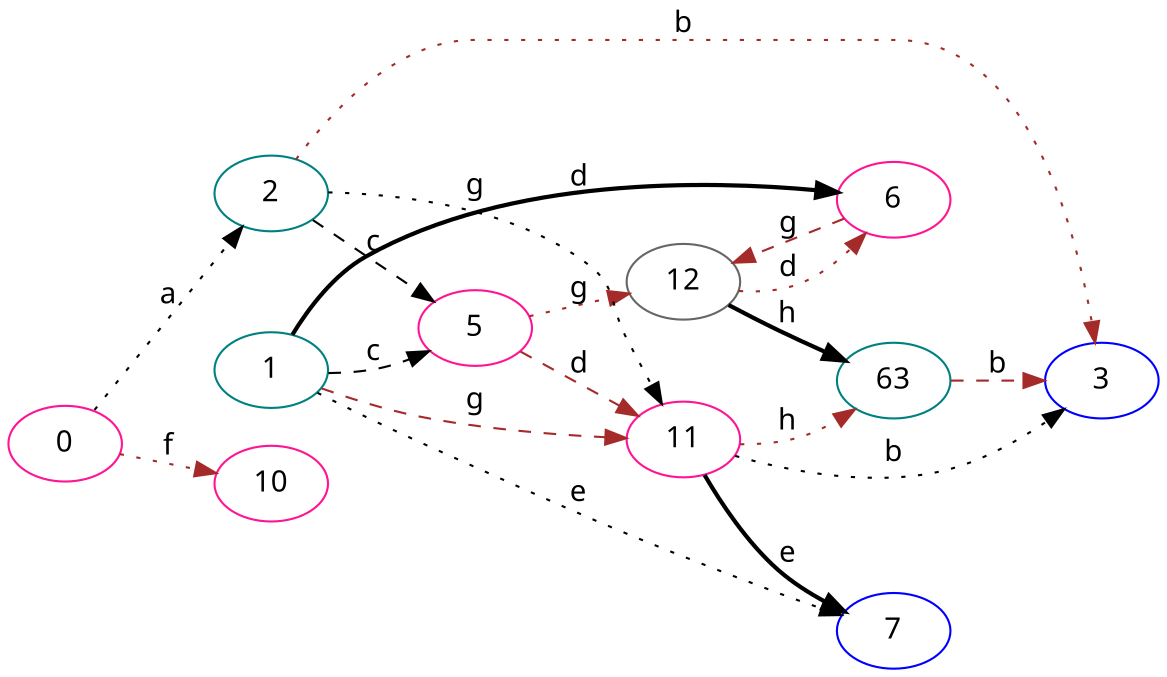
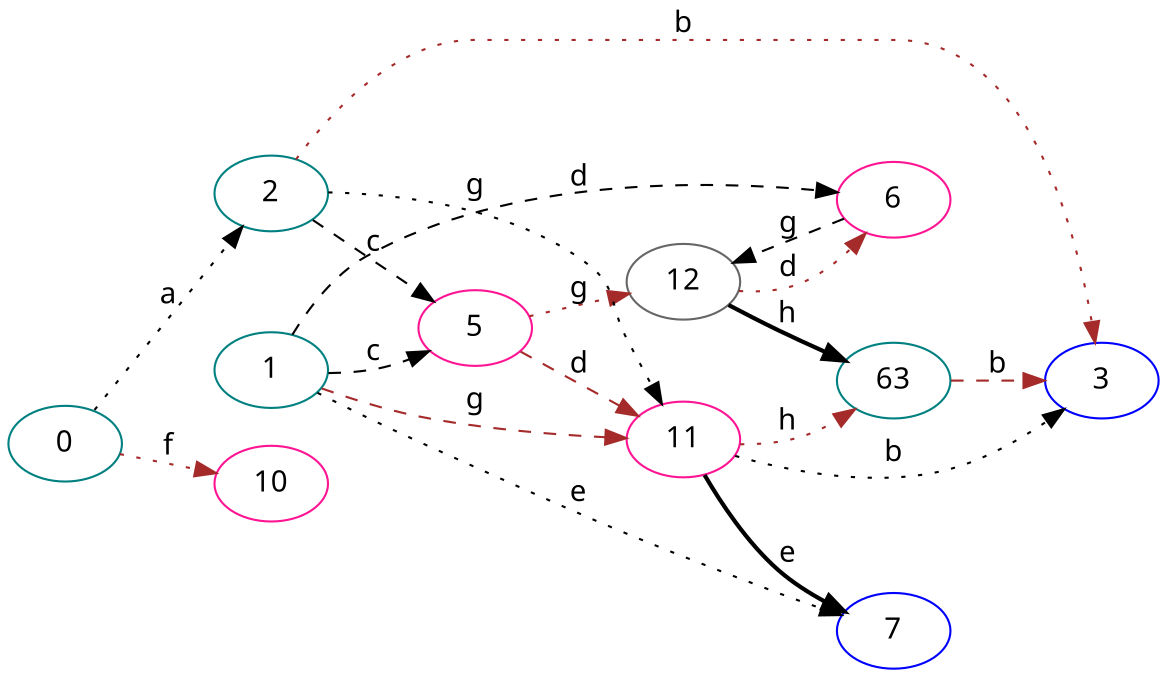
edge "1" -> "6": style bold -> dashed
edge "6" -> "12": color brown -> black
node "0": color deeppink -> teal
